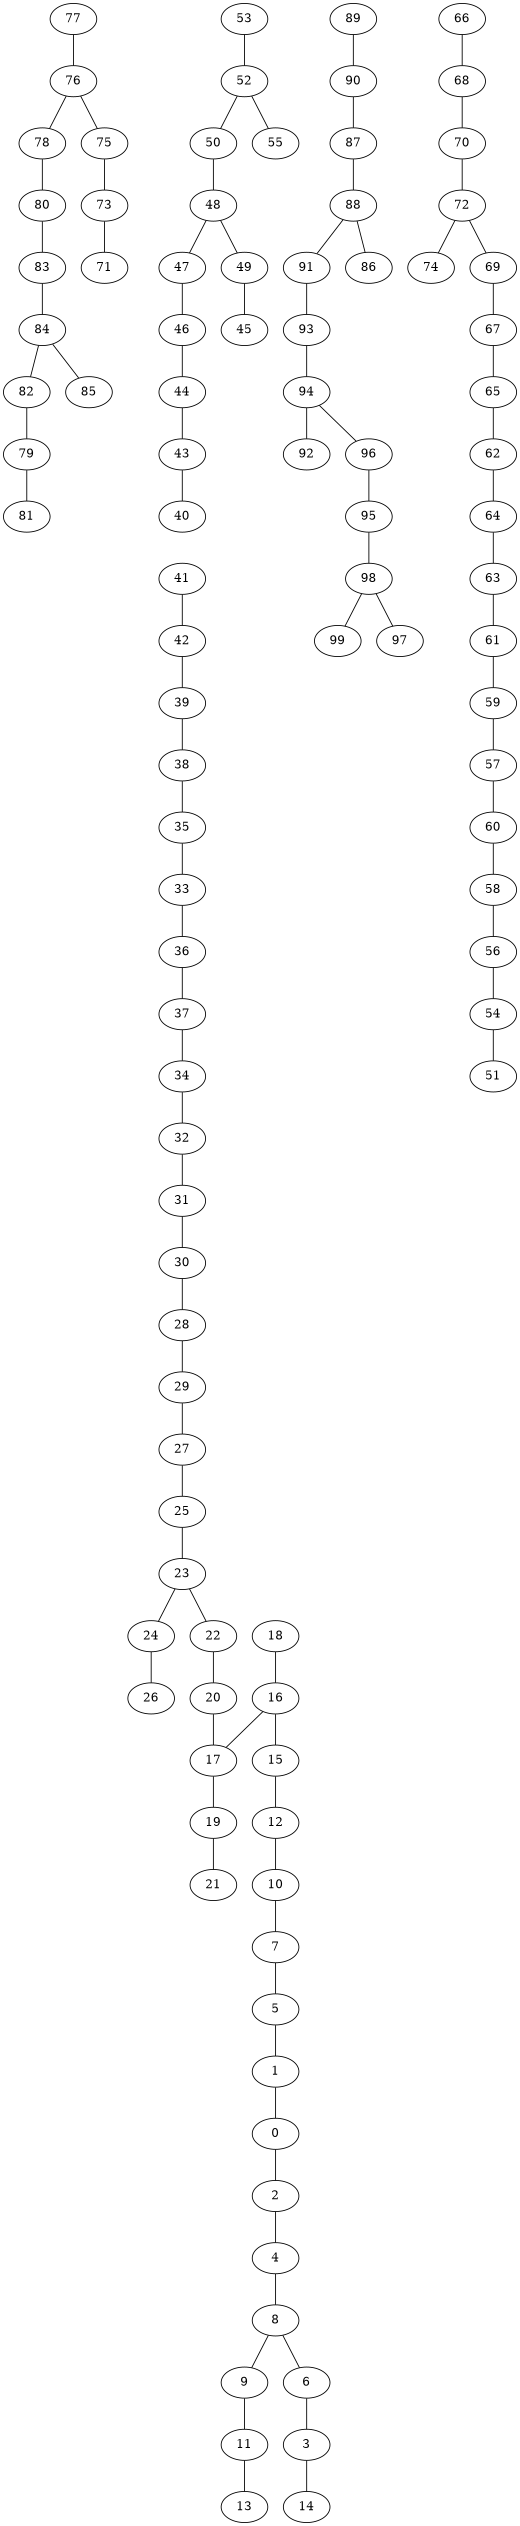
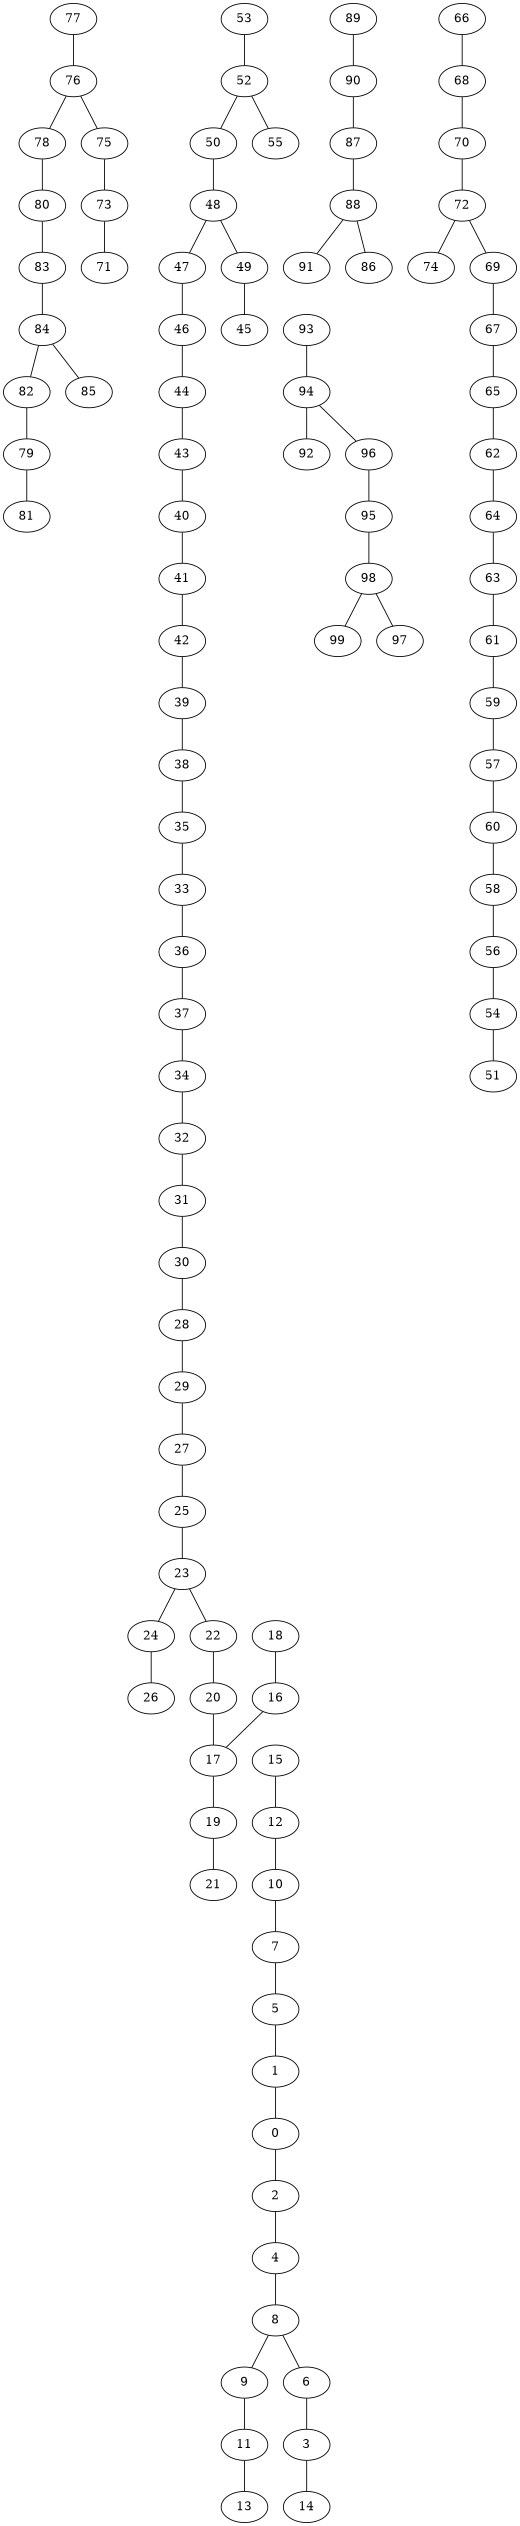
edge "91" -- "93": removed
edge "40" -- "41": added
edge "16" -- "15": removed
